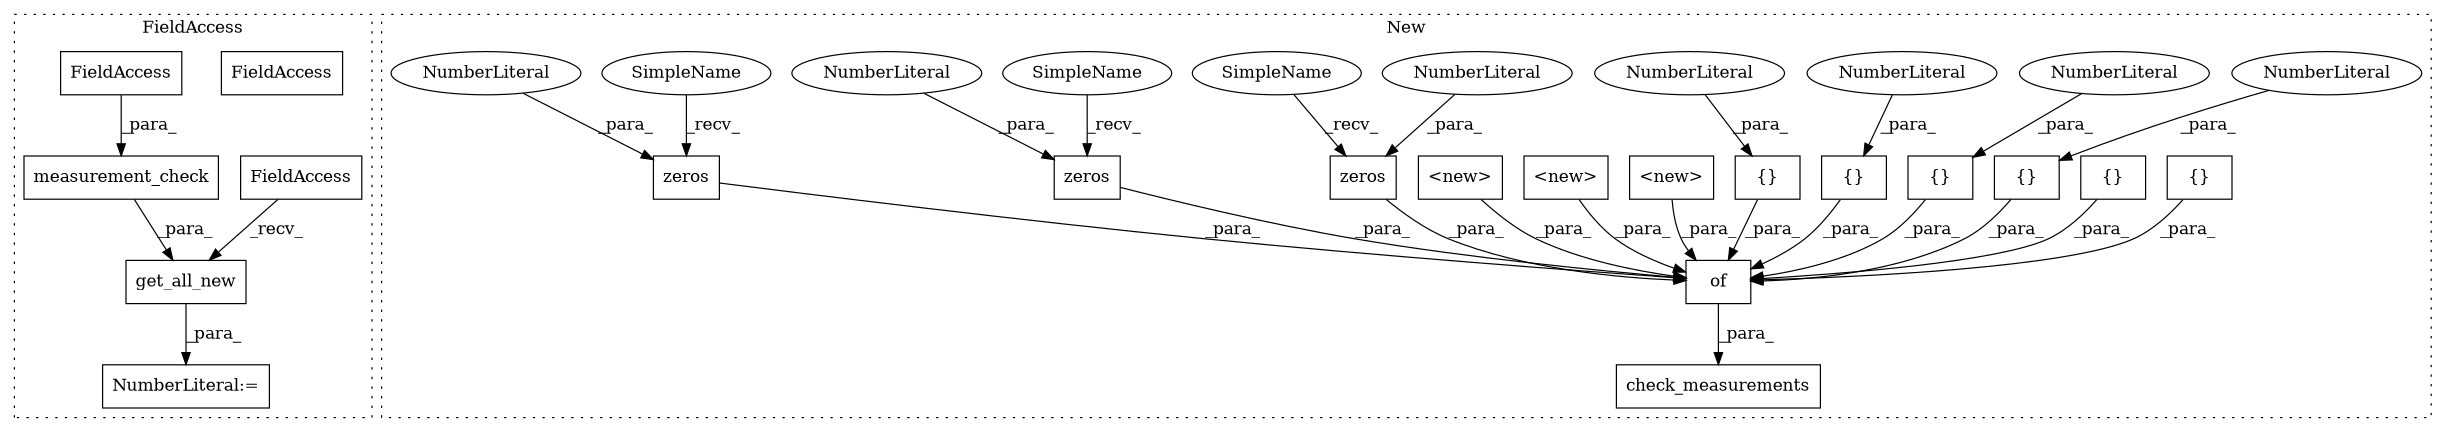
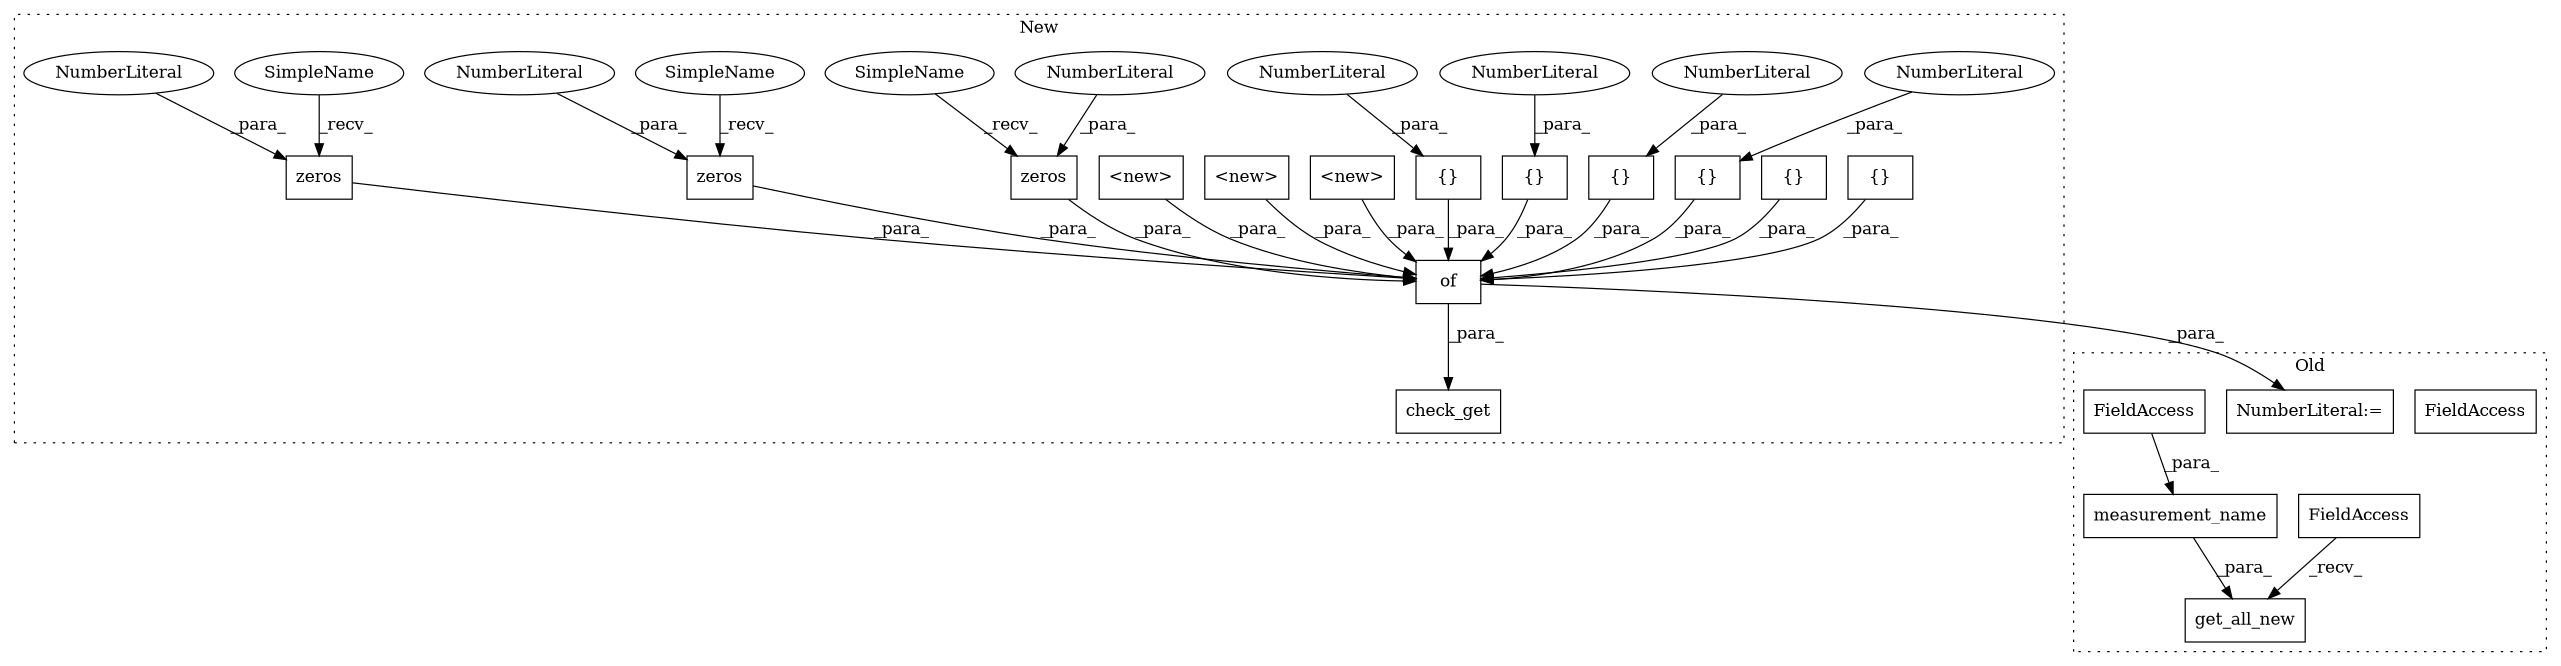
cluster "FieldAccess": label "FieldAccess" -> "Old"
node "measurement_check": label "measurement_check" -> "measurement_name"
edge "get_all_new" -> "NumberLiteral:=": now "of" -> "NumberLiteral:="
node "check_measurements": label "check_measurements" -> "check_get"
